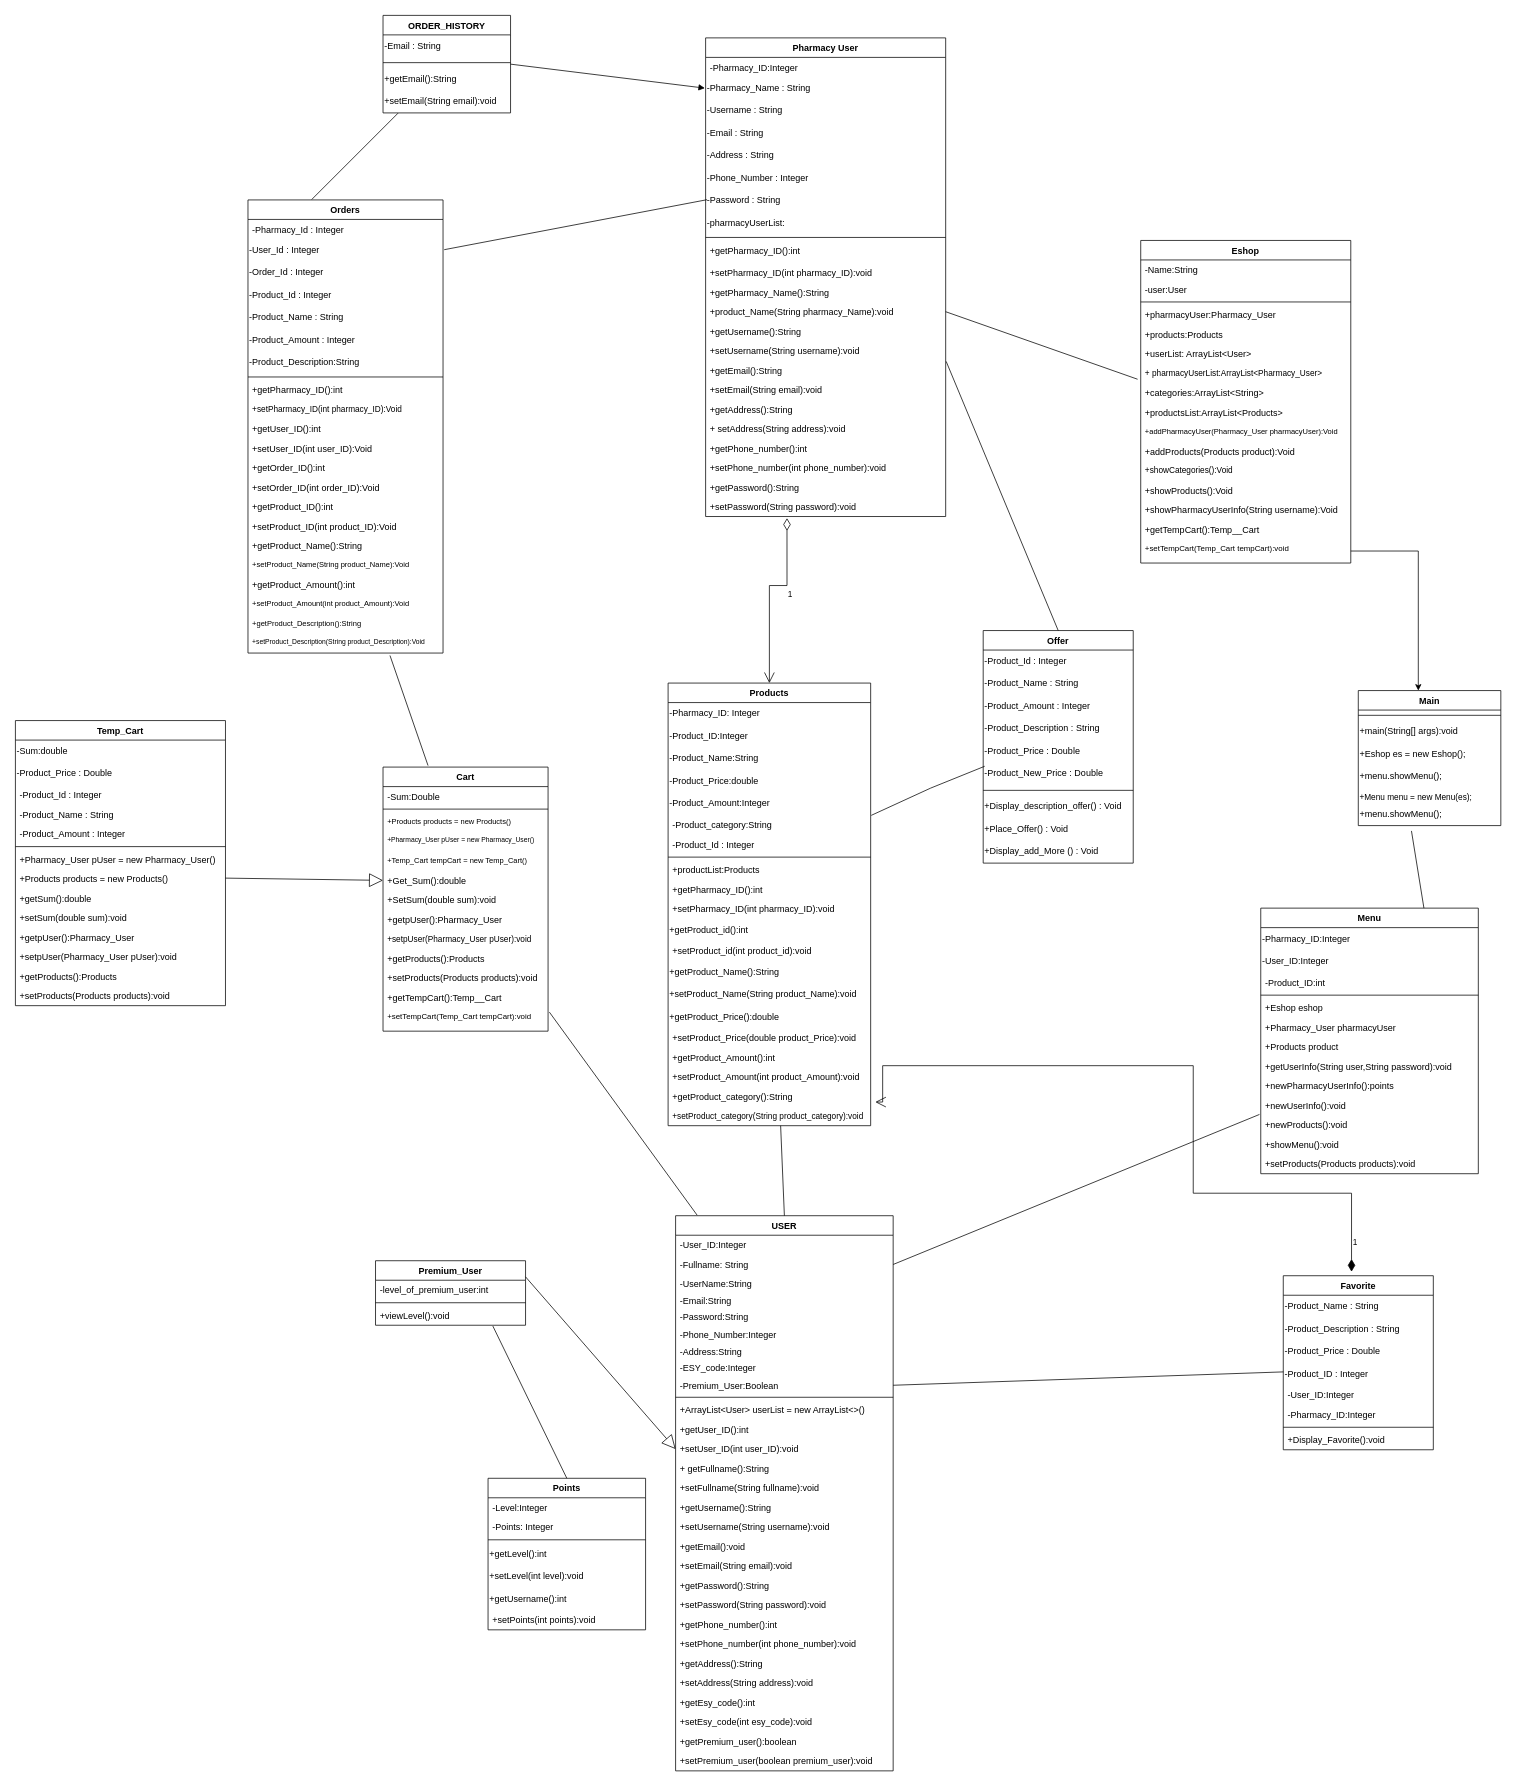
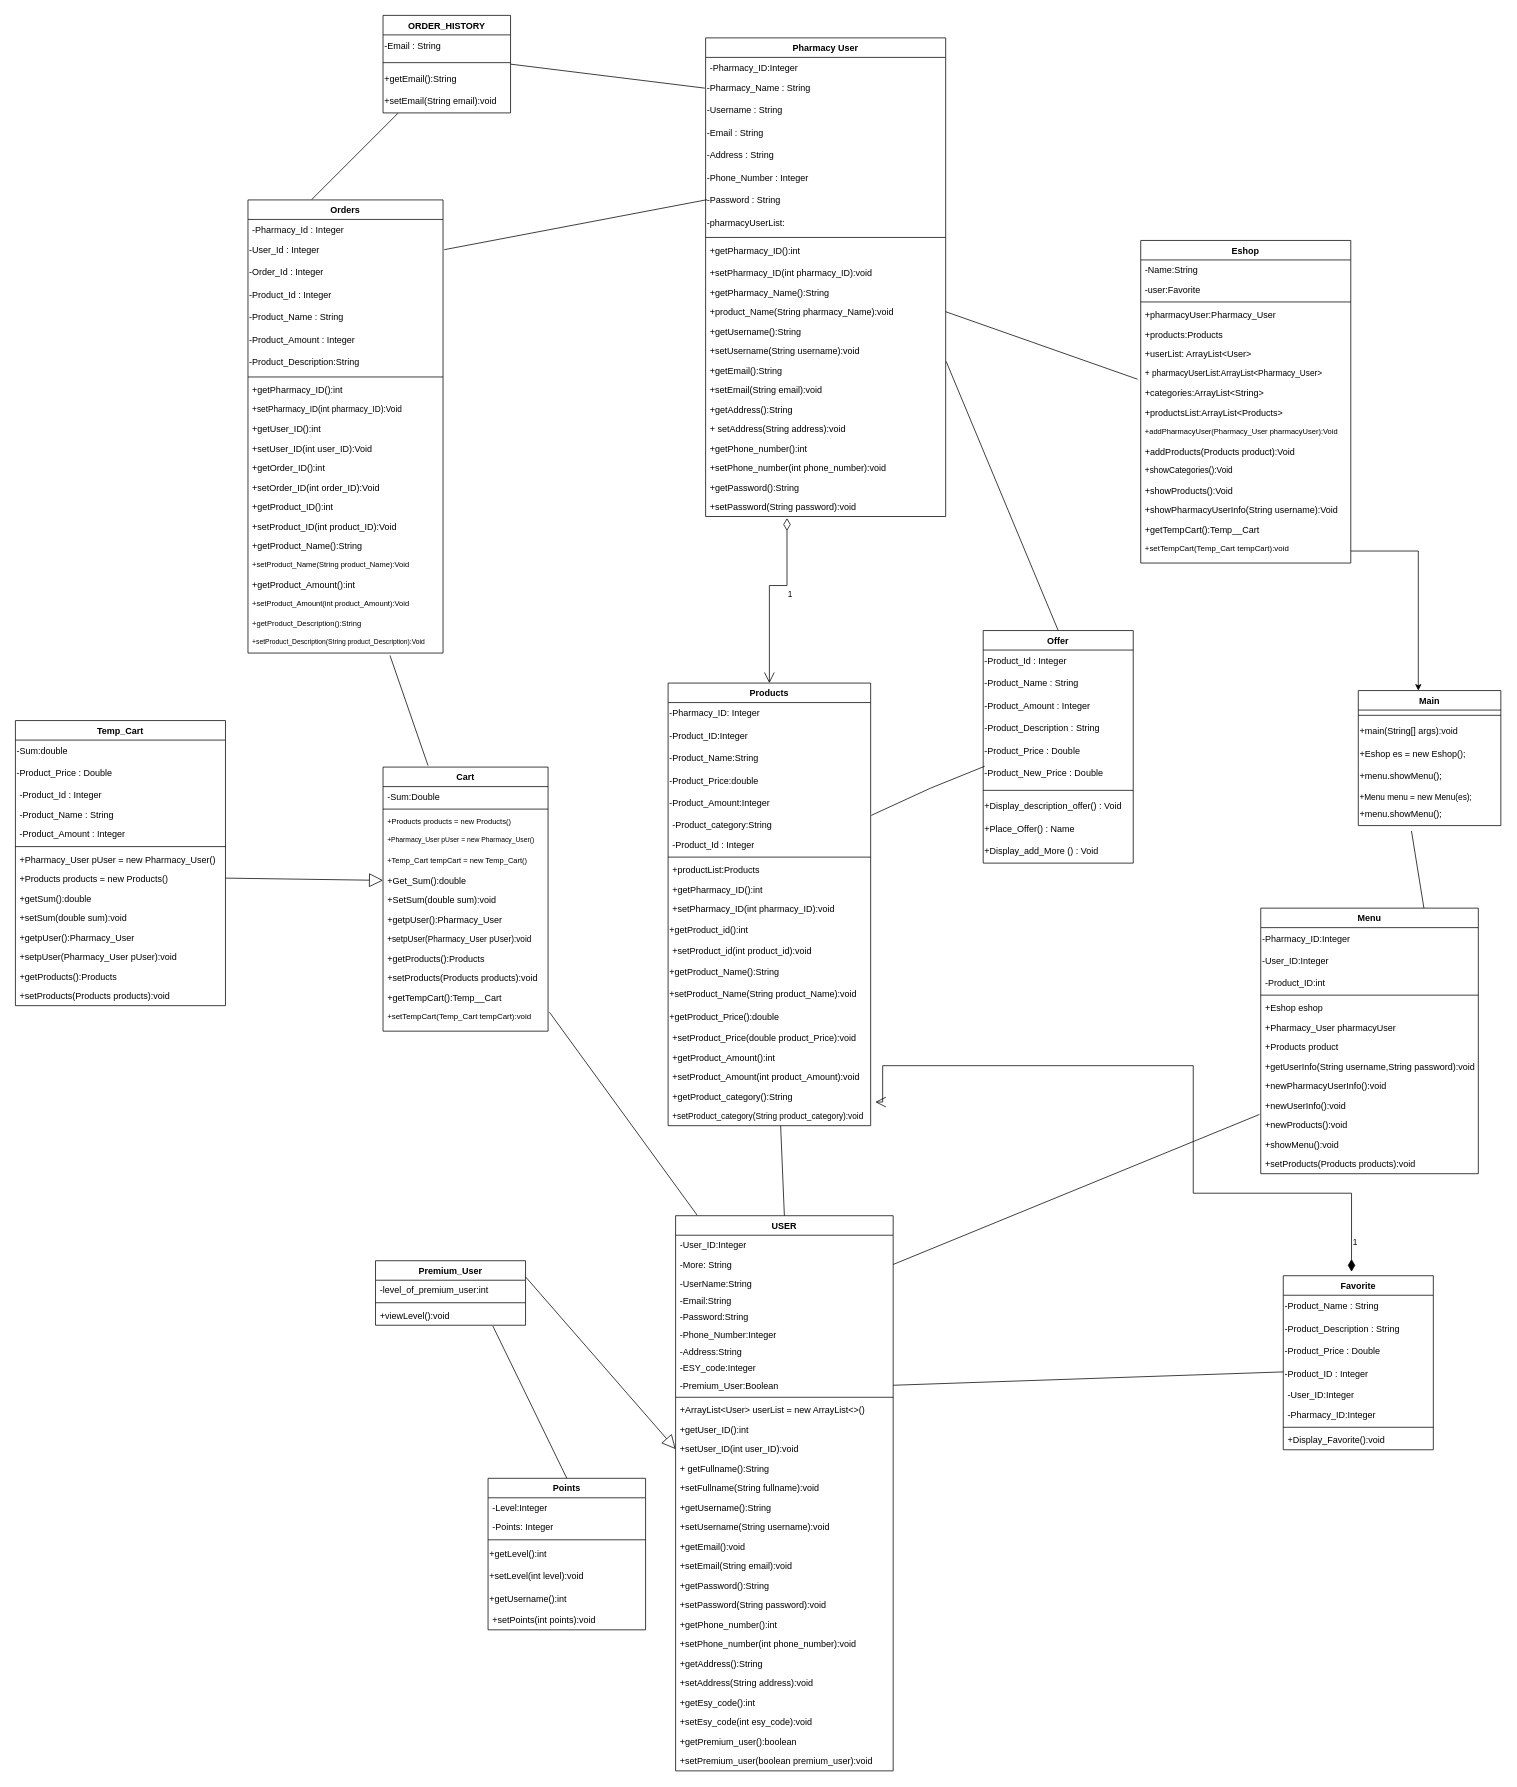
edge "ORDER_HISTORY" -> "-Pharmacy_Name : String": arrowhead block -> none
node "-user:User": label "-user:User" -> "-user:Favorite"
node "+Place_Offer() : Void": label "+Place_Offer() : Void" -> "+Place_Offer() : Name"
node "+getUserInfo(String user,String password):void": label "+getUserInfo(String user,String password):void" -> "+getUserInfo(String username,String password):void"
node "+newPharmacyUserInfo():points": label "+newPharmacyUserInfo():points" -> "+newPharmacyUserInfo():void"
node "-Fullname: String": label "-Fullname: String" -> "-More: String"
